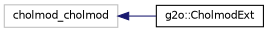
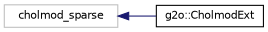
node "cholmod_cholmod": label "cholmod_cholmod" -> "cholmod_sparse"
